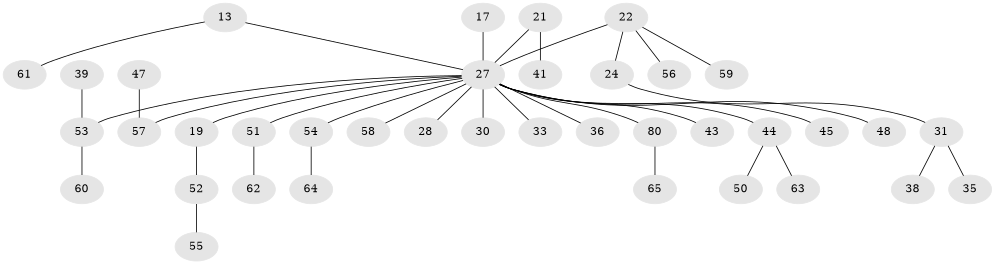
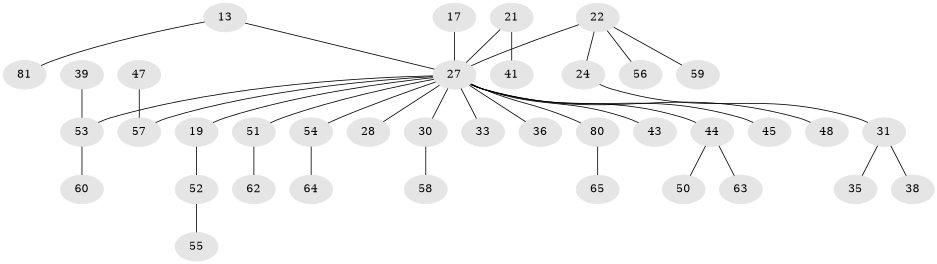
node "61": label "61" -> "81"
edge "27" -- "58": now "30" -- "58"
